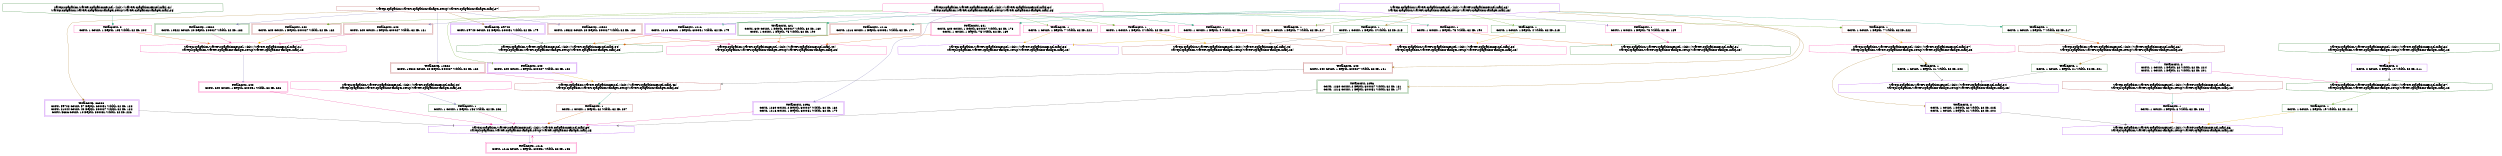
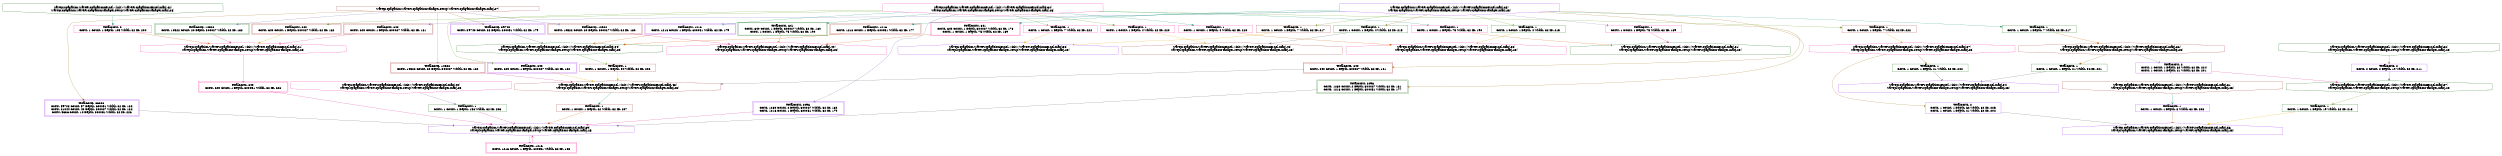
node "TotalCosts: 1 Costs: 1 Count: 1 Depth: 54 Width: 32 ID: 206": added
